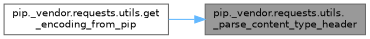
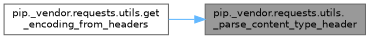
node "pip._vendor.requests.utils.get _encoding_from_pip": label "pip._vendor.requests.utils.get _encoding_from_pip" -> "pip._vendor.requests.utils.get _encoding_from_headers"
